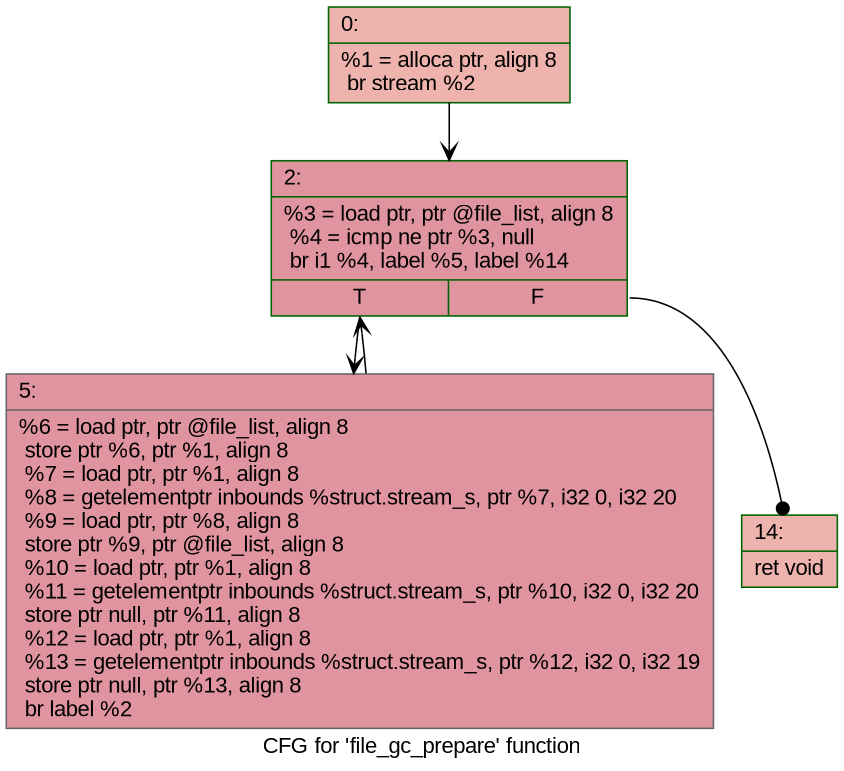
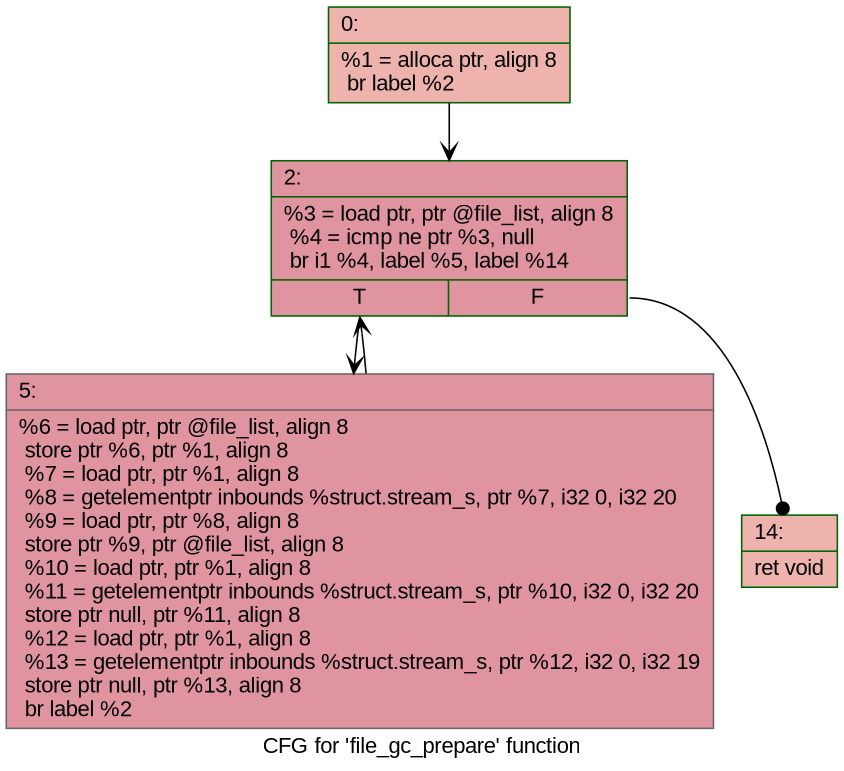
node "0:": text "br stream %2" -> "br label %2"
